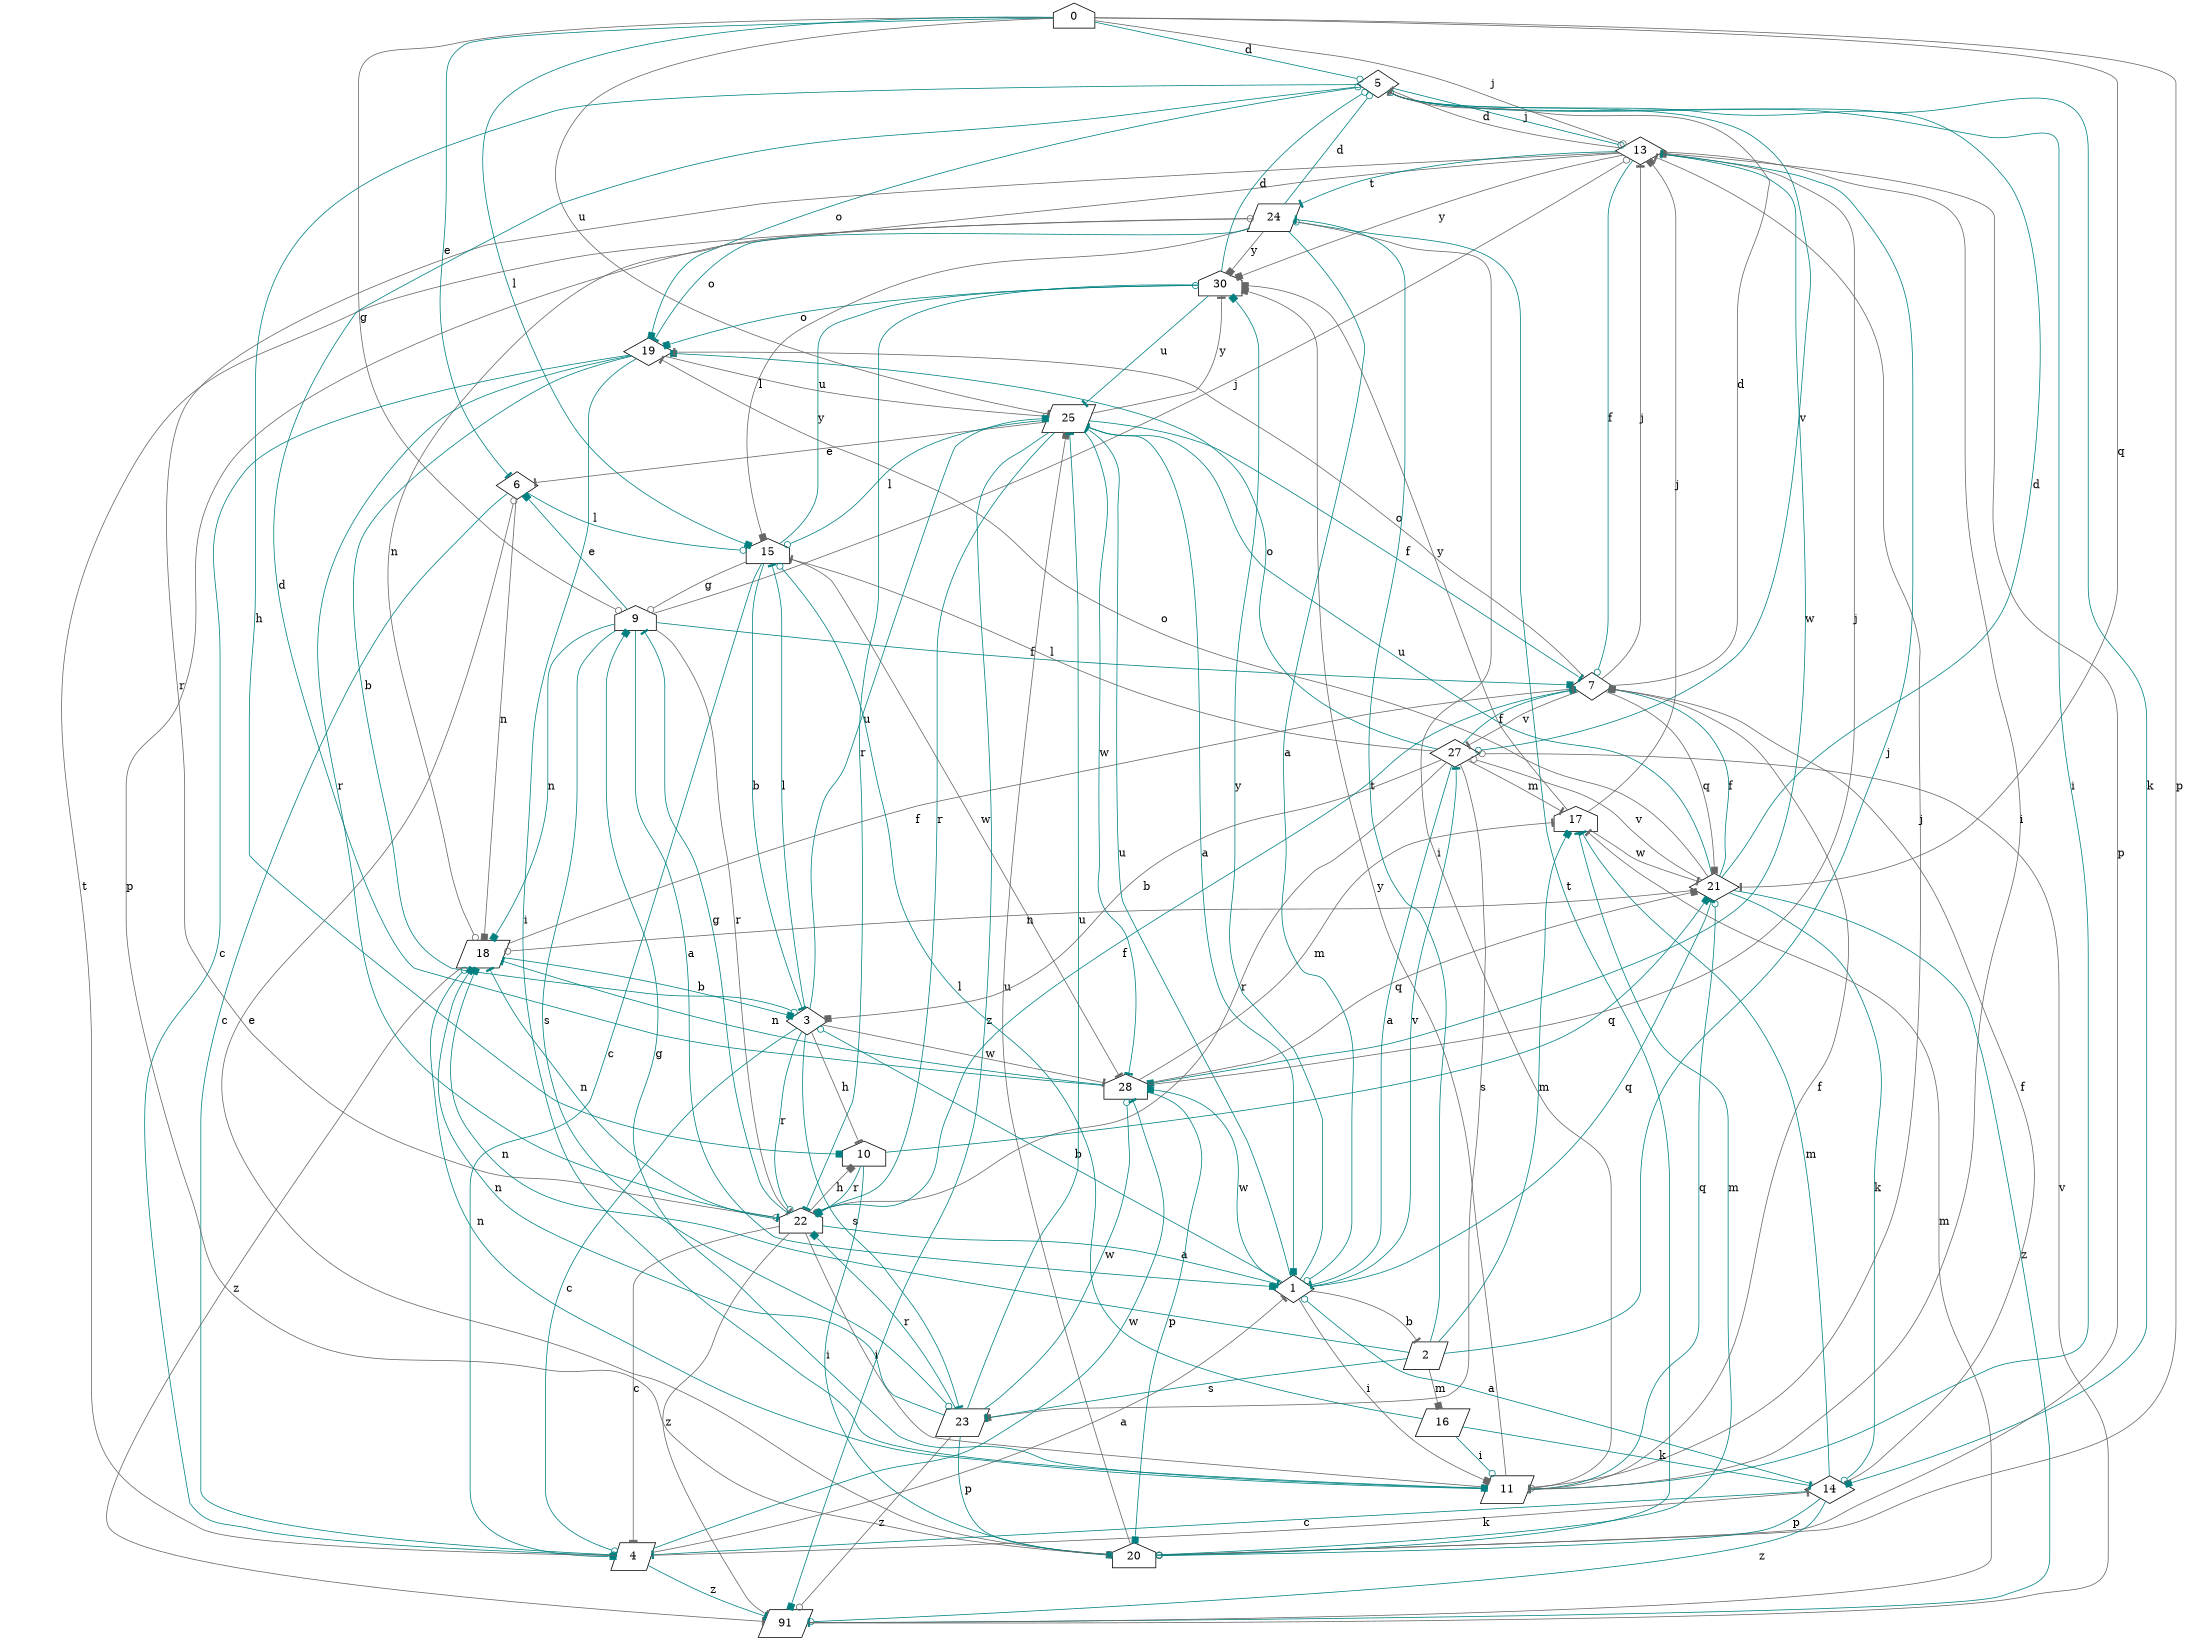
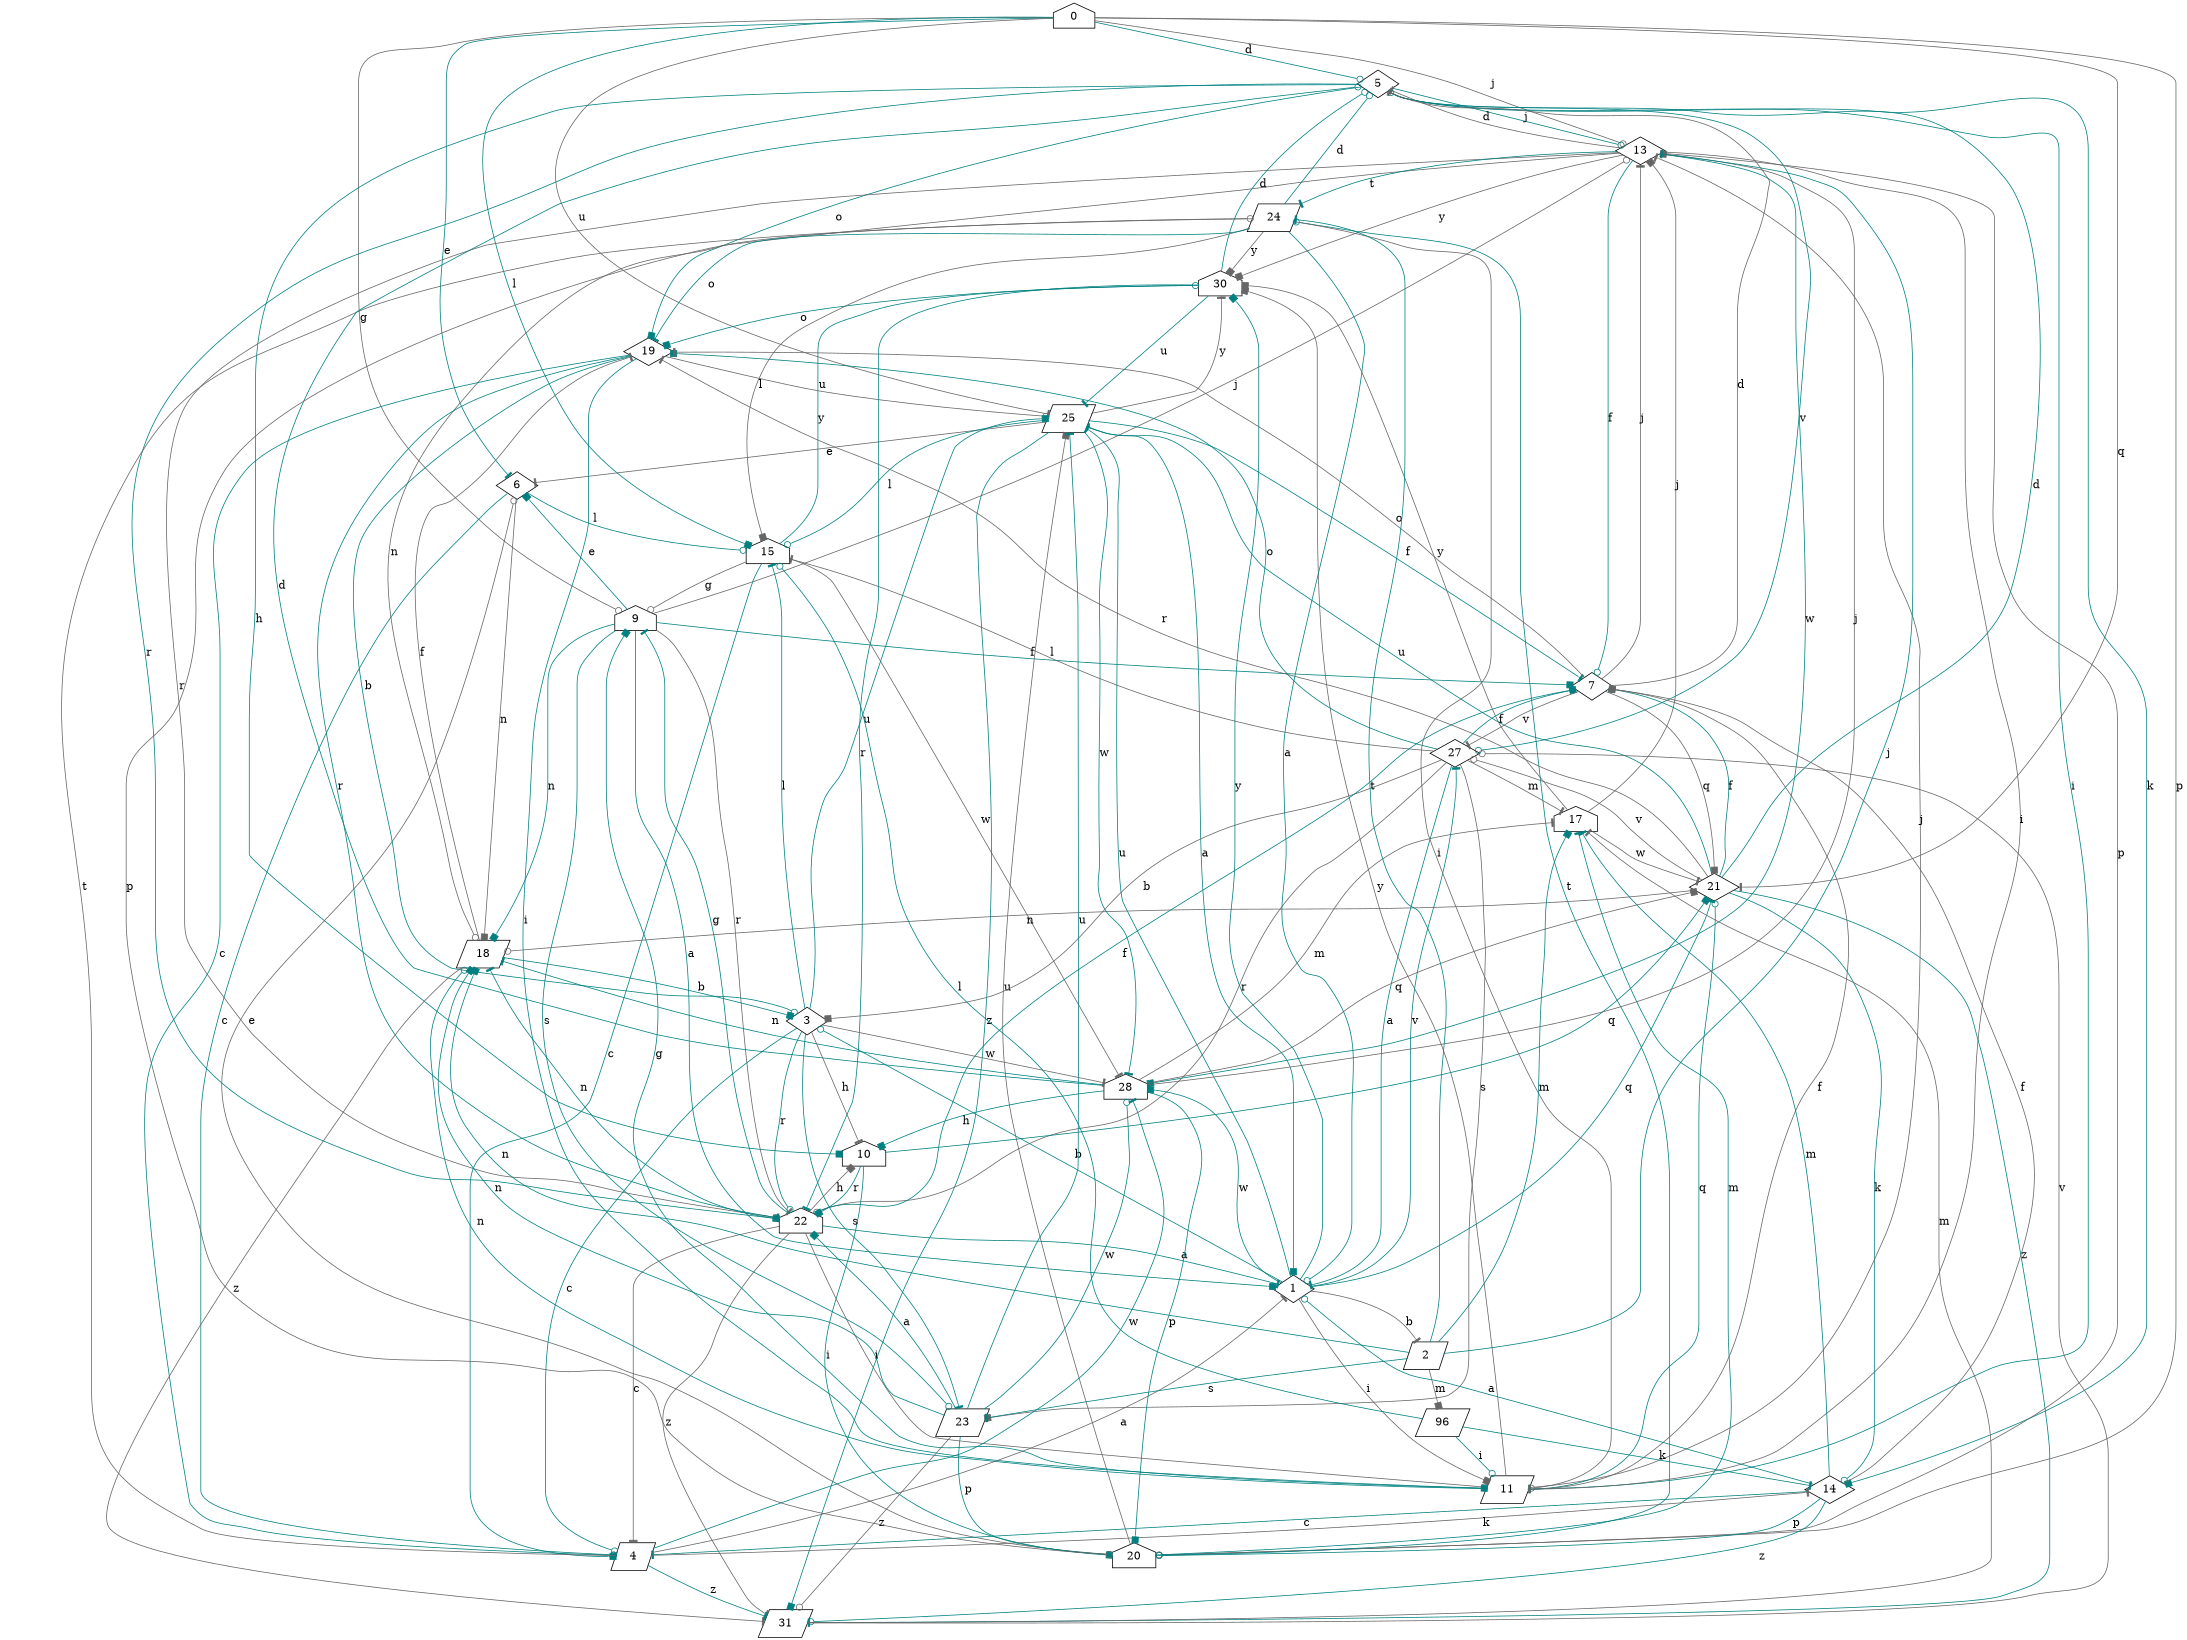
edge "21" -> "19": label "o" -> "r"
edge "18" -> "7": now "18" -> "19"
edge "15" -> "3": removed, label "b"
edge "25" -> "22": now "5" -> "22"
edge "28" -> "10": added, label "h"
edge "23" -> "22": label "r" -> "a"
node "16": label "16" -> "96"
node "91": label "91" -> "31"
